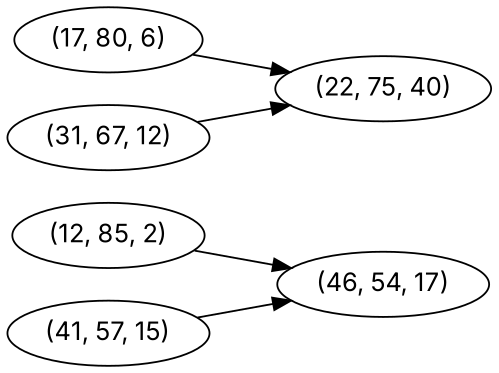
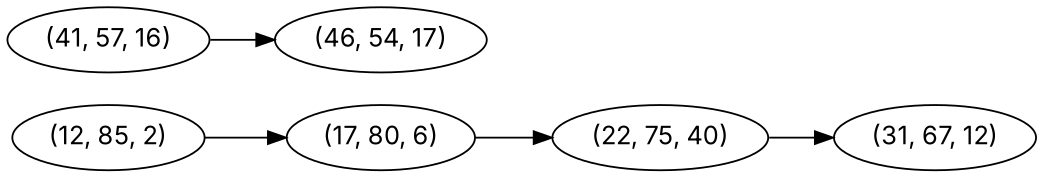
edge "(31, 67, 12)" -> "(22, 75, 40)": reversed
edge "(12, 85, 2)" -> "(46, 54, 17)": now "(12, 85, 2)" -> "(17, 80, 6)"
node "(41, 57, 15)": label "(41, 57, 15)" -> "(41, 57, 16)"
